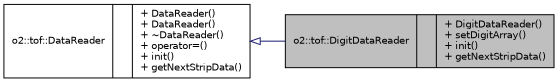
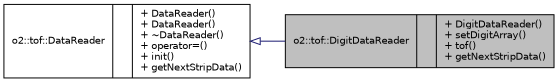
node "o2::tof::DigitDataReader": text "+ init()" -> "+ tof()"
